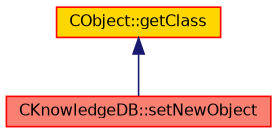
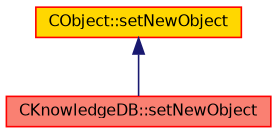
node "CObject::getClass": label "CObject::getClass" -> "CObject::setNewObject"
